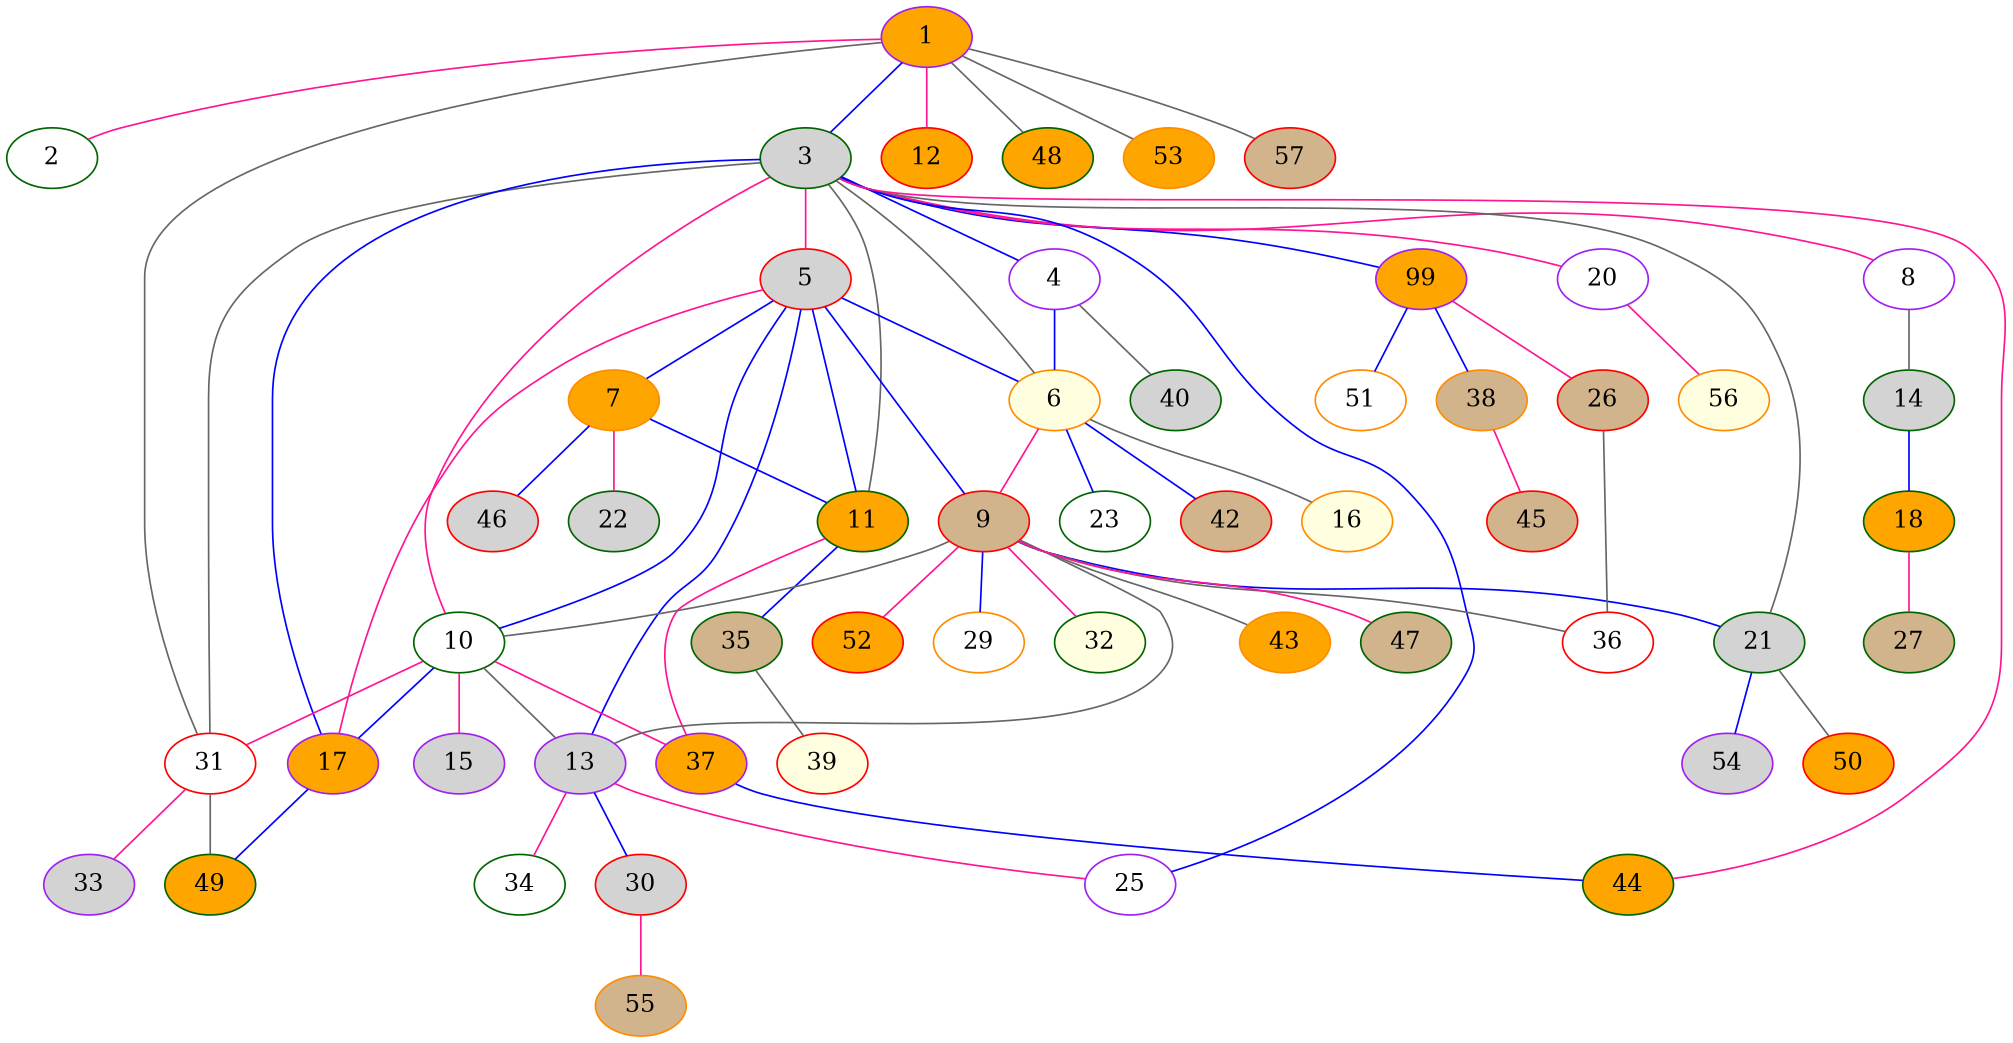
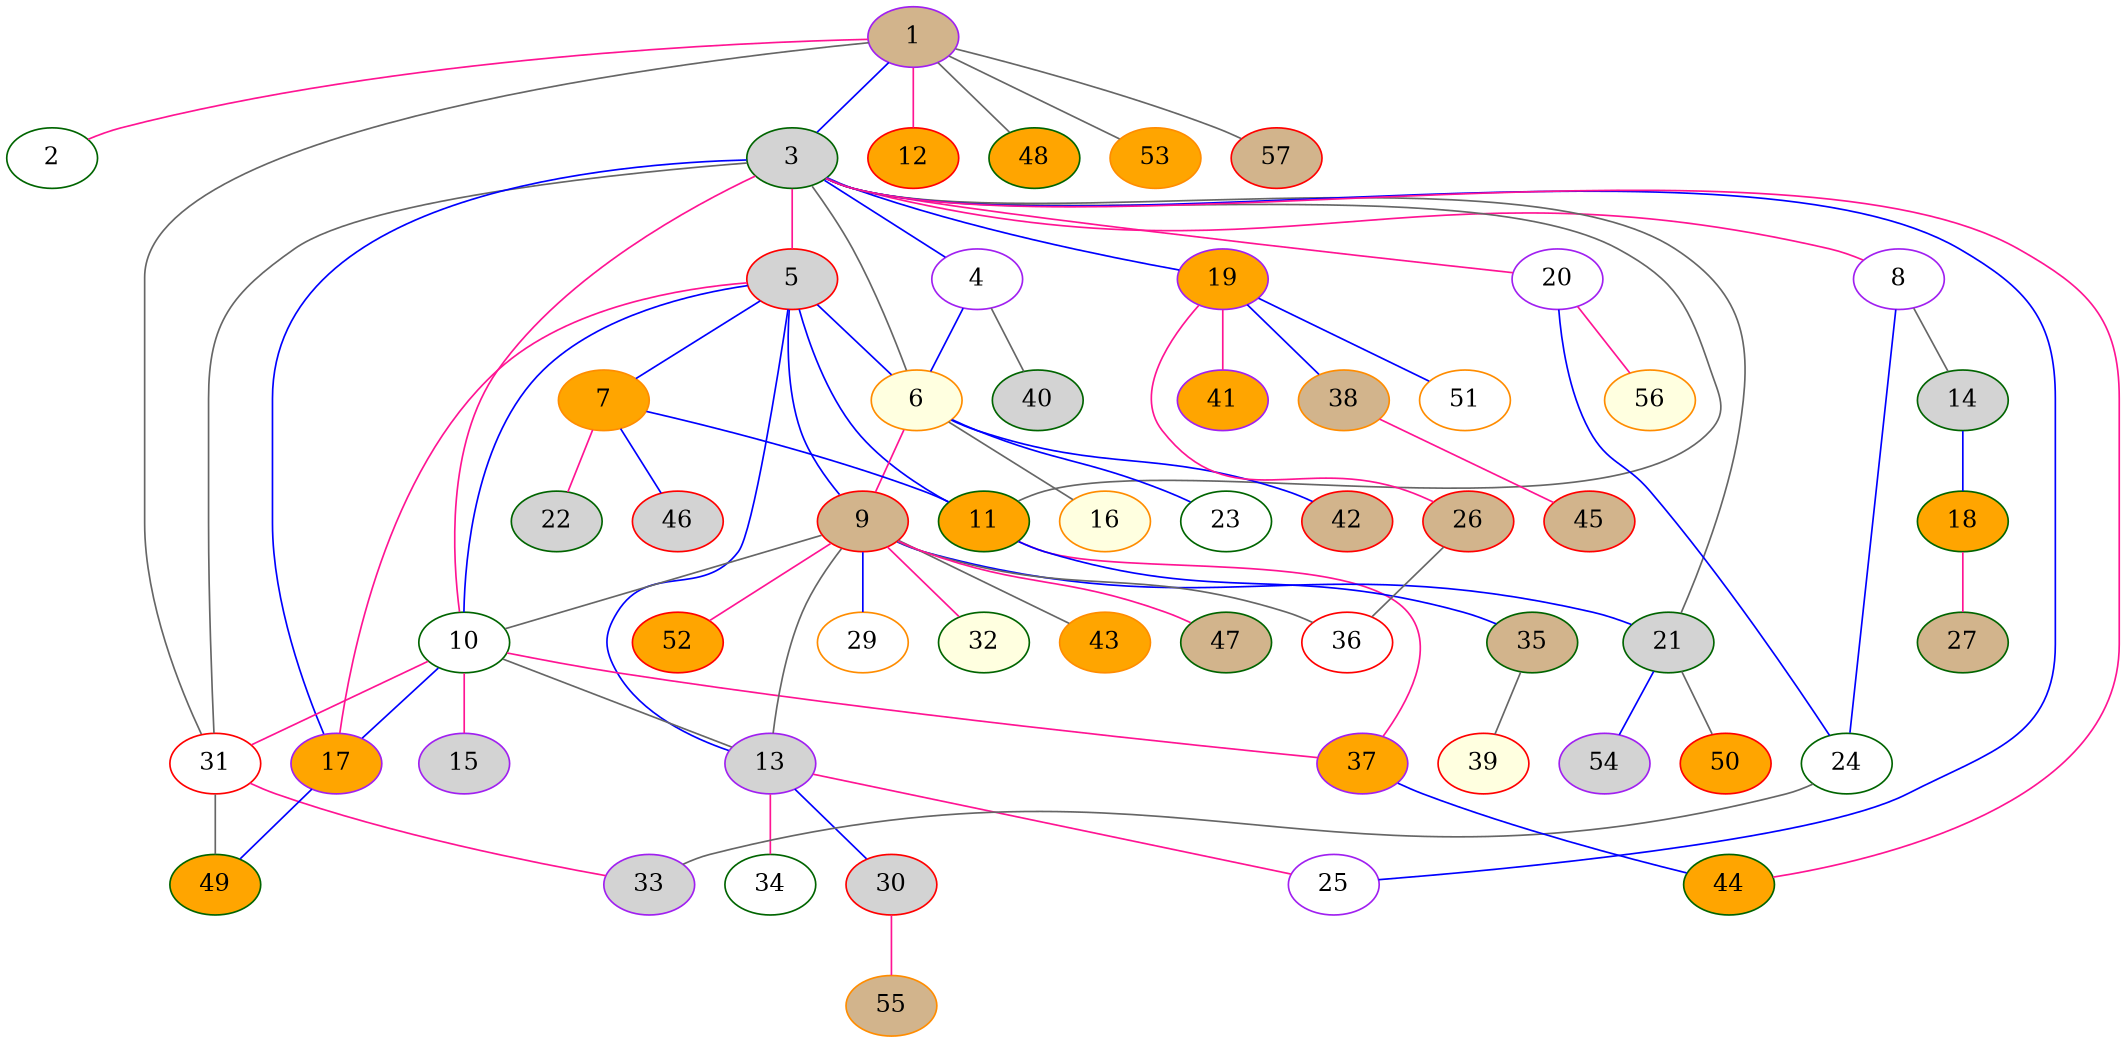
node "1": fillcolor orange -> tan
node "99": label "99" -> "19"
node "41": added
node "24": added
